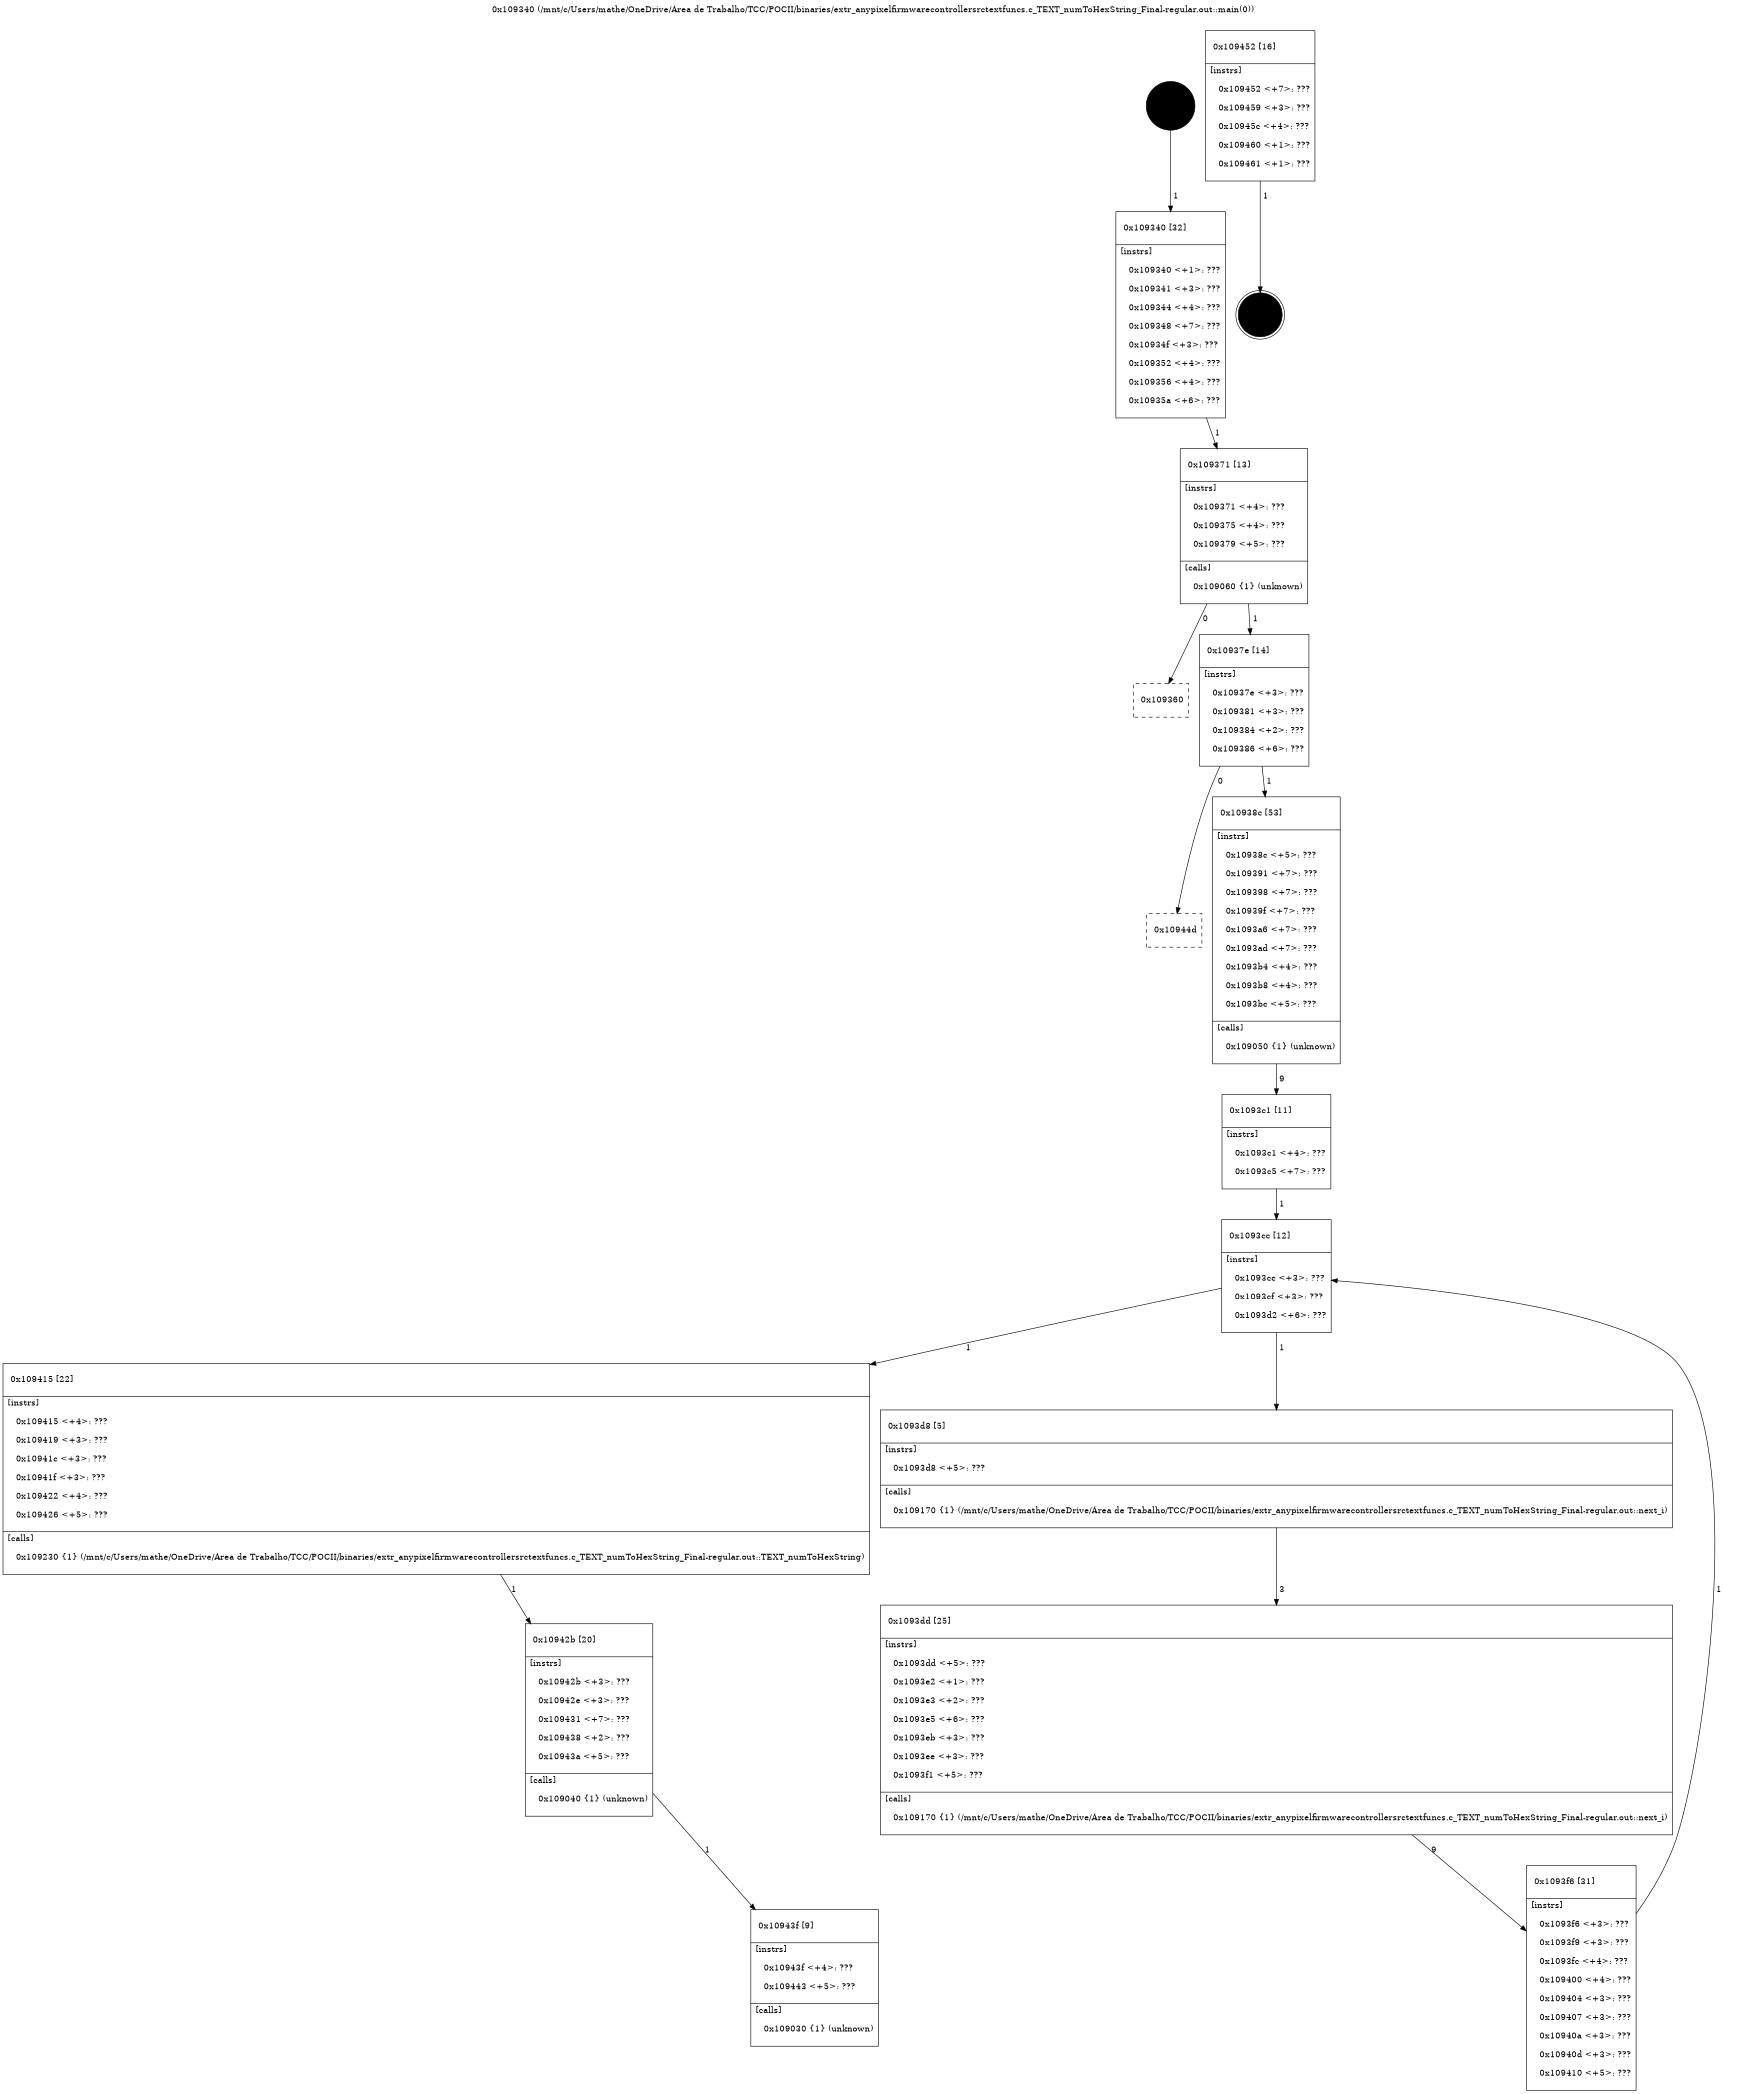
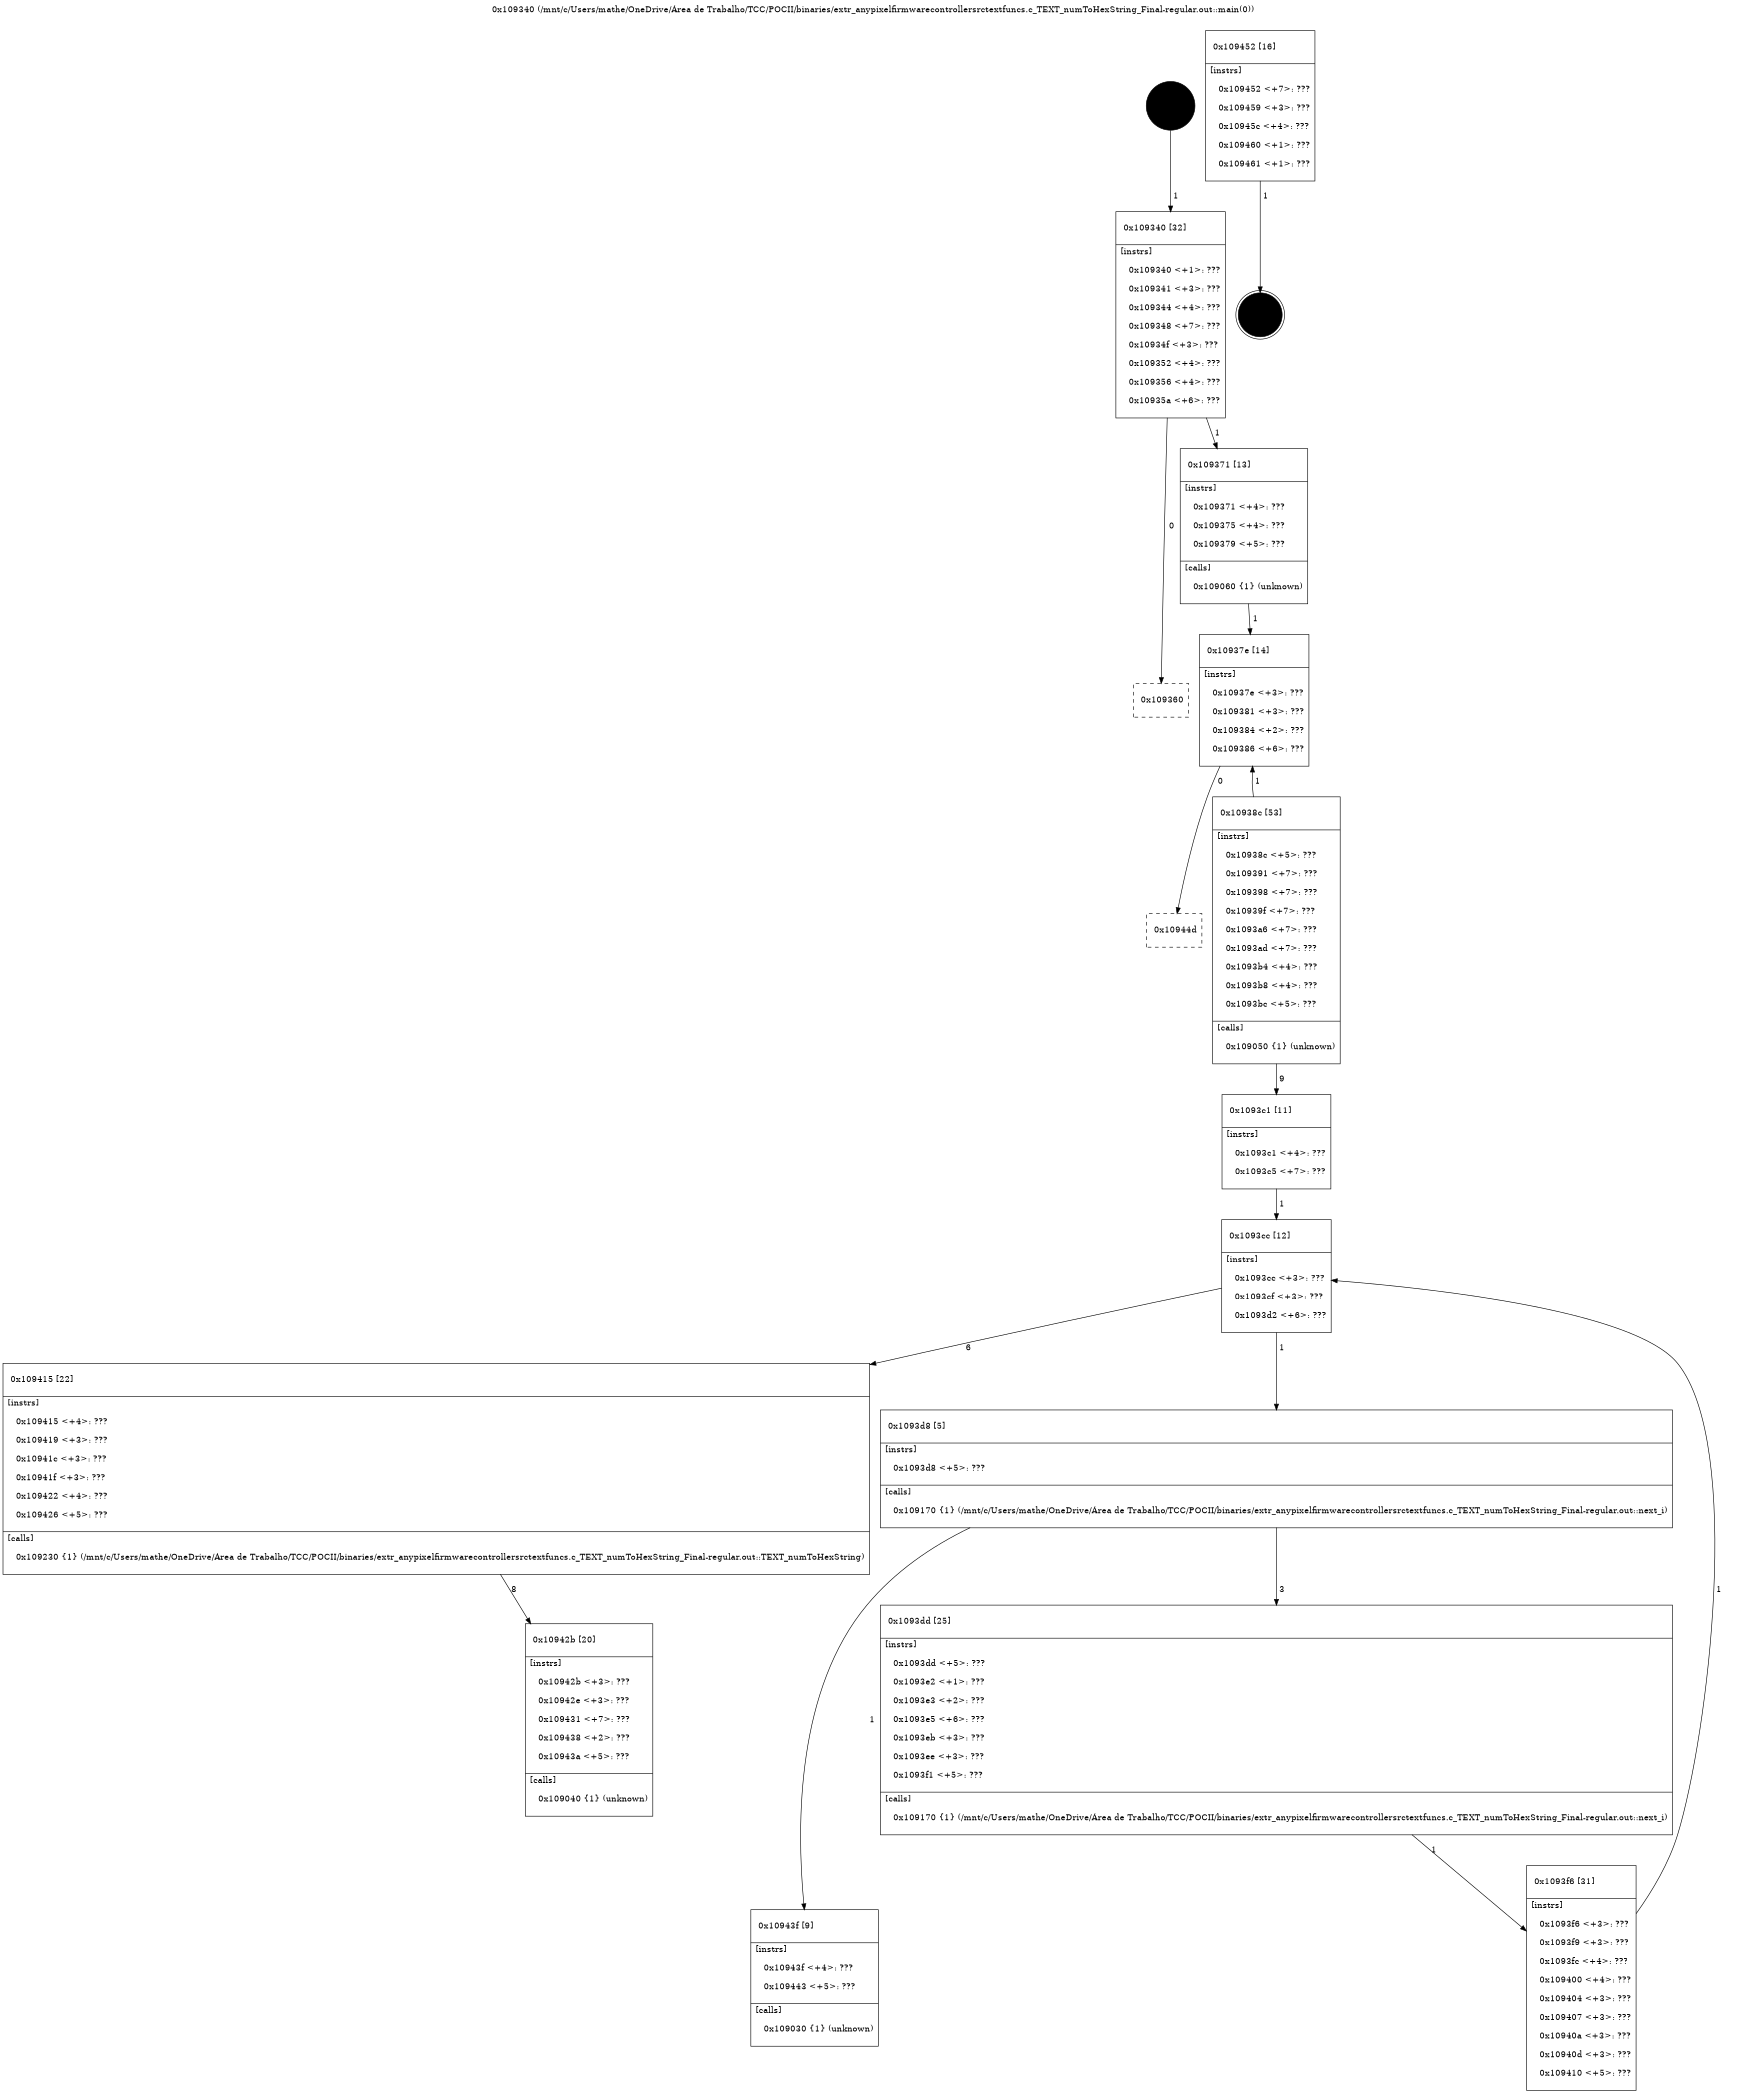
edge "0x109371 [13]" -> "0x109360": now "0x109340 [32]" -> "0x109360"
edge "0x10937e [14]" -> "0x10938c [53]": reversed
edge "0x1093cc [12]" -> "0x109415 [22]": label " 1" -> " 6"
edge "0x109415 [22]" -> "0x10942b [20]": label " 1" -> " 8"
edge "0x10942b [20]" -> "0x10943f [9]": now "0x1093d8 [5]" -> "0x10943f [9]"
edge "0x1093dd [25]" -> "0x1093f6 [31]": label " 9" -> " 1"
